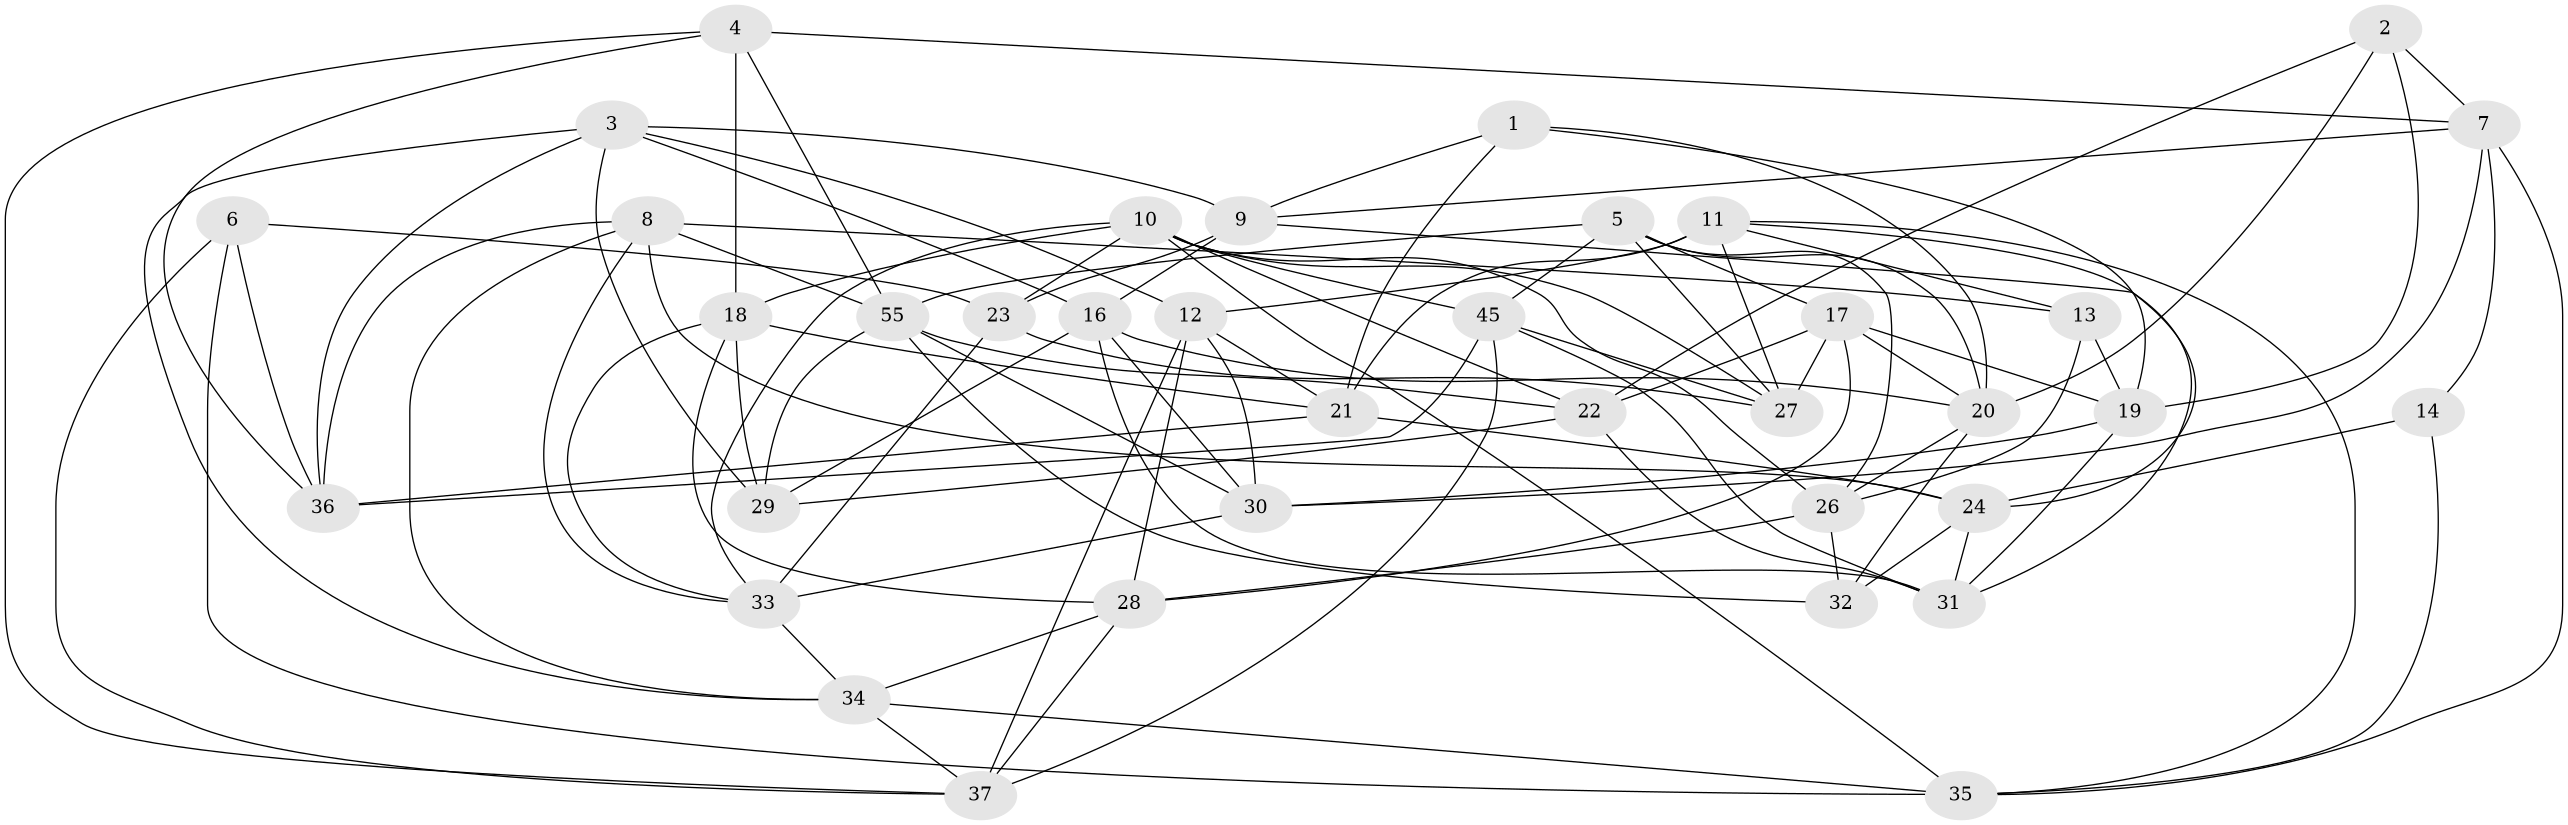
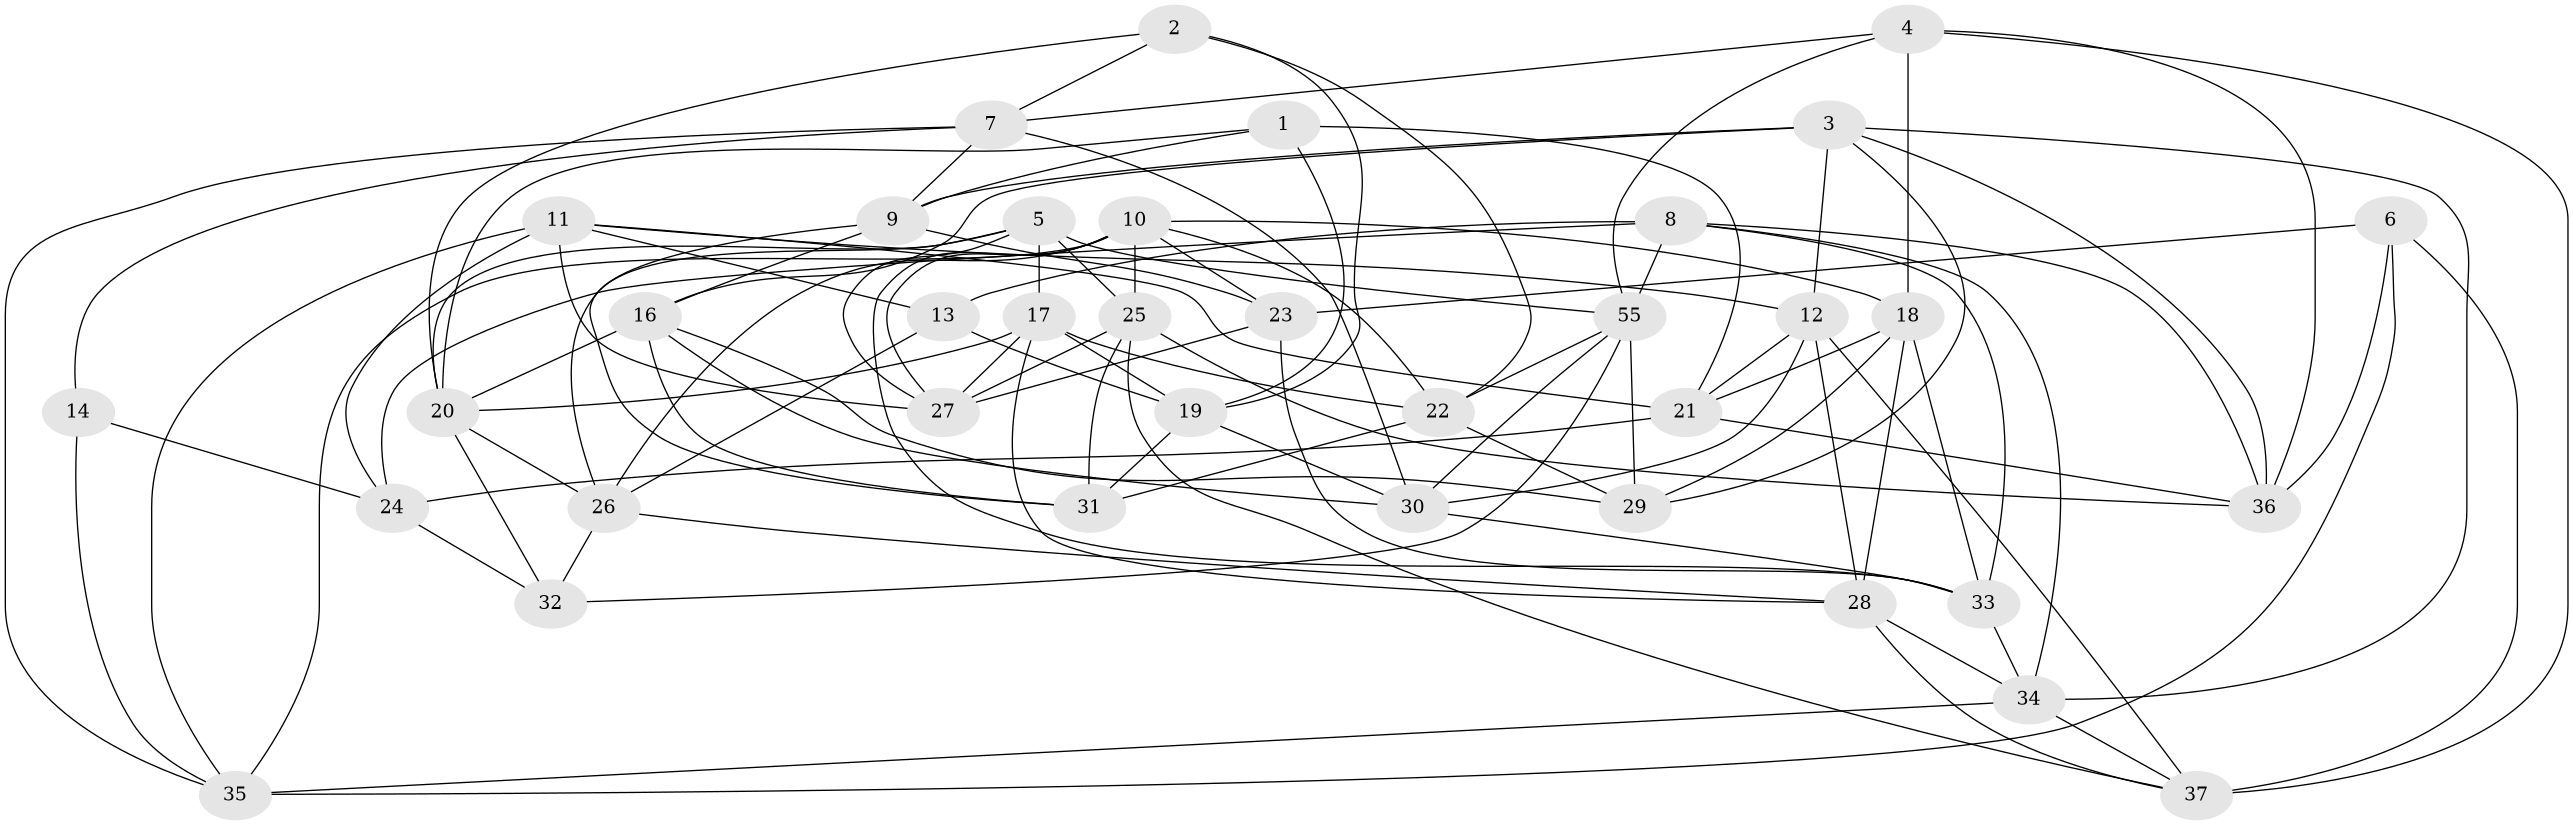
node "45": label "45" -> "25"
edge "24" -- "31": removed
